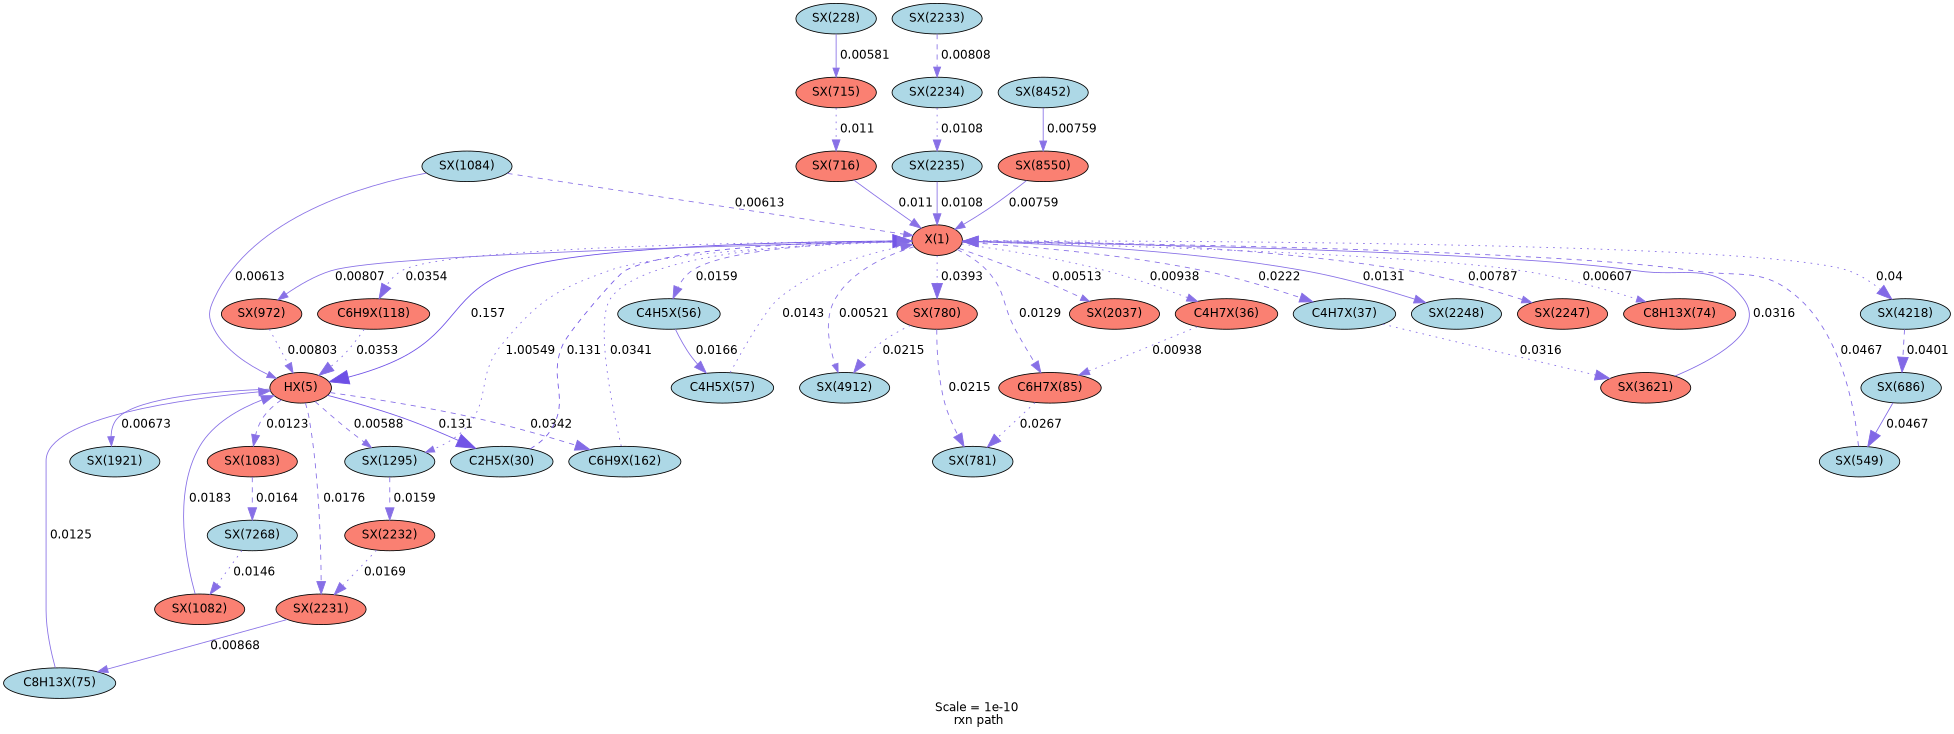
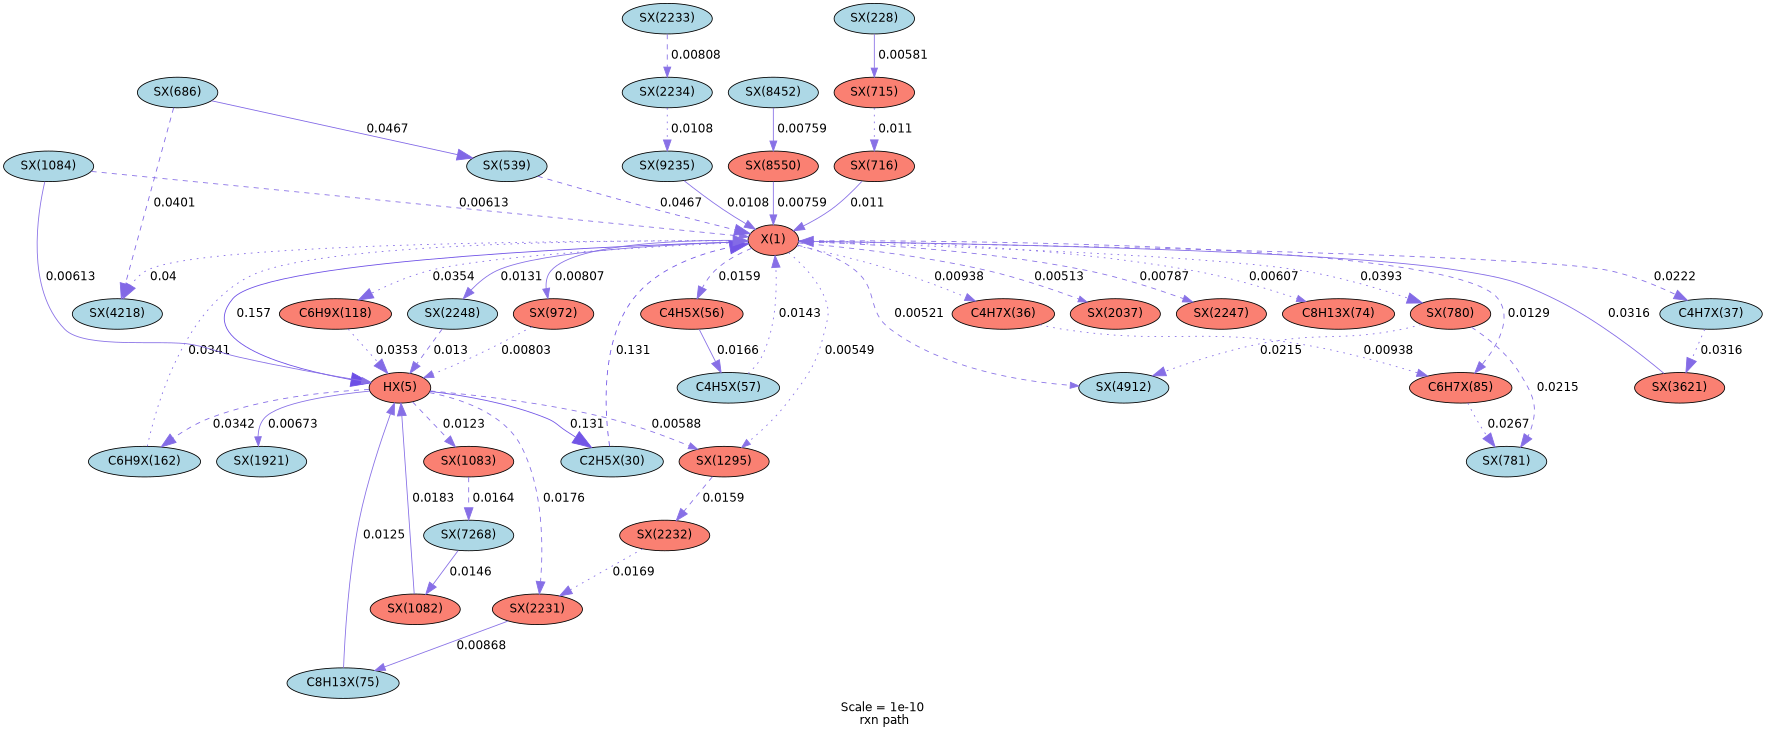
node "SX(2235)": label "SX(2235)" -> "SX(9235)"
node "C4H5X(56)": fillcolor lightblue -> salmon
edge "SX(4218)" -> "SX(686)": reversed
edge "SX(2248)" -> "HX(5)": added, label "0.013"
edge "X(1)" -> "SX(1295)": label " 1.00549" -> " 0.00549"
node "SX(1295)": fillcolor lightblue -> salmon
node "SX(549)": label "SX(549)" -> "SX(539)"
edge "SX(7268)" -> "SX(1082)": style dotted -> solid
